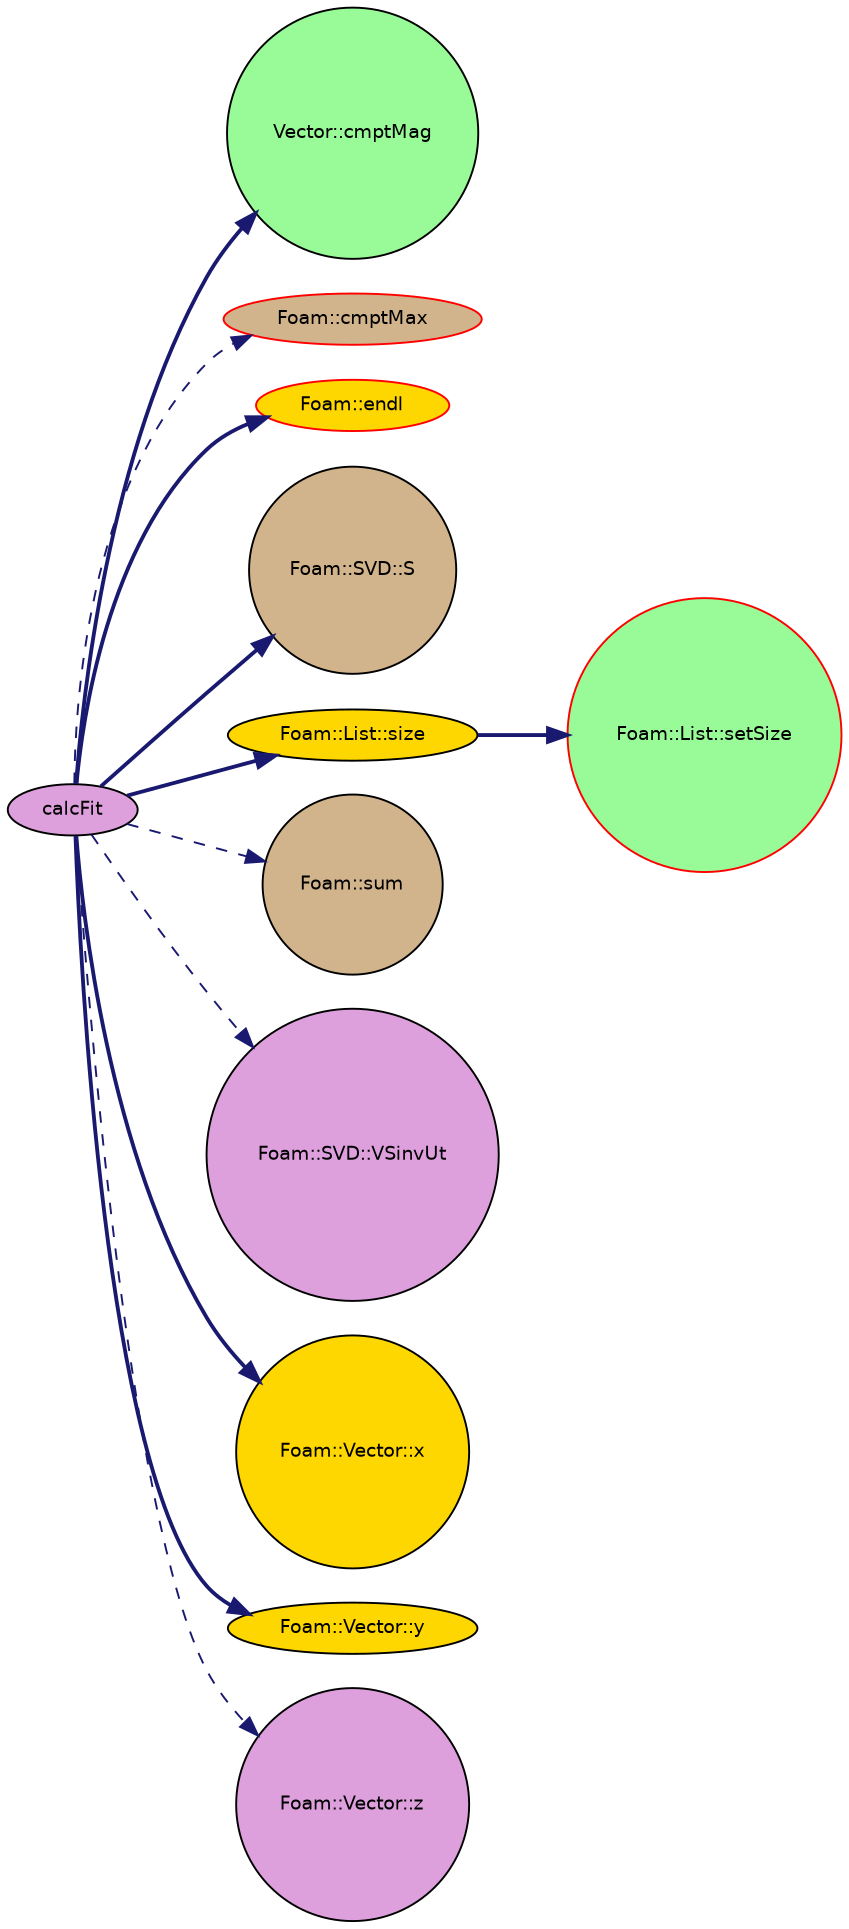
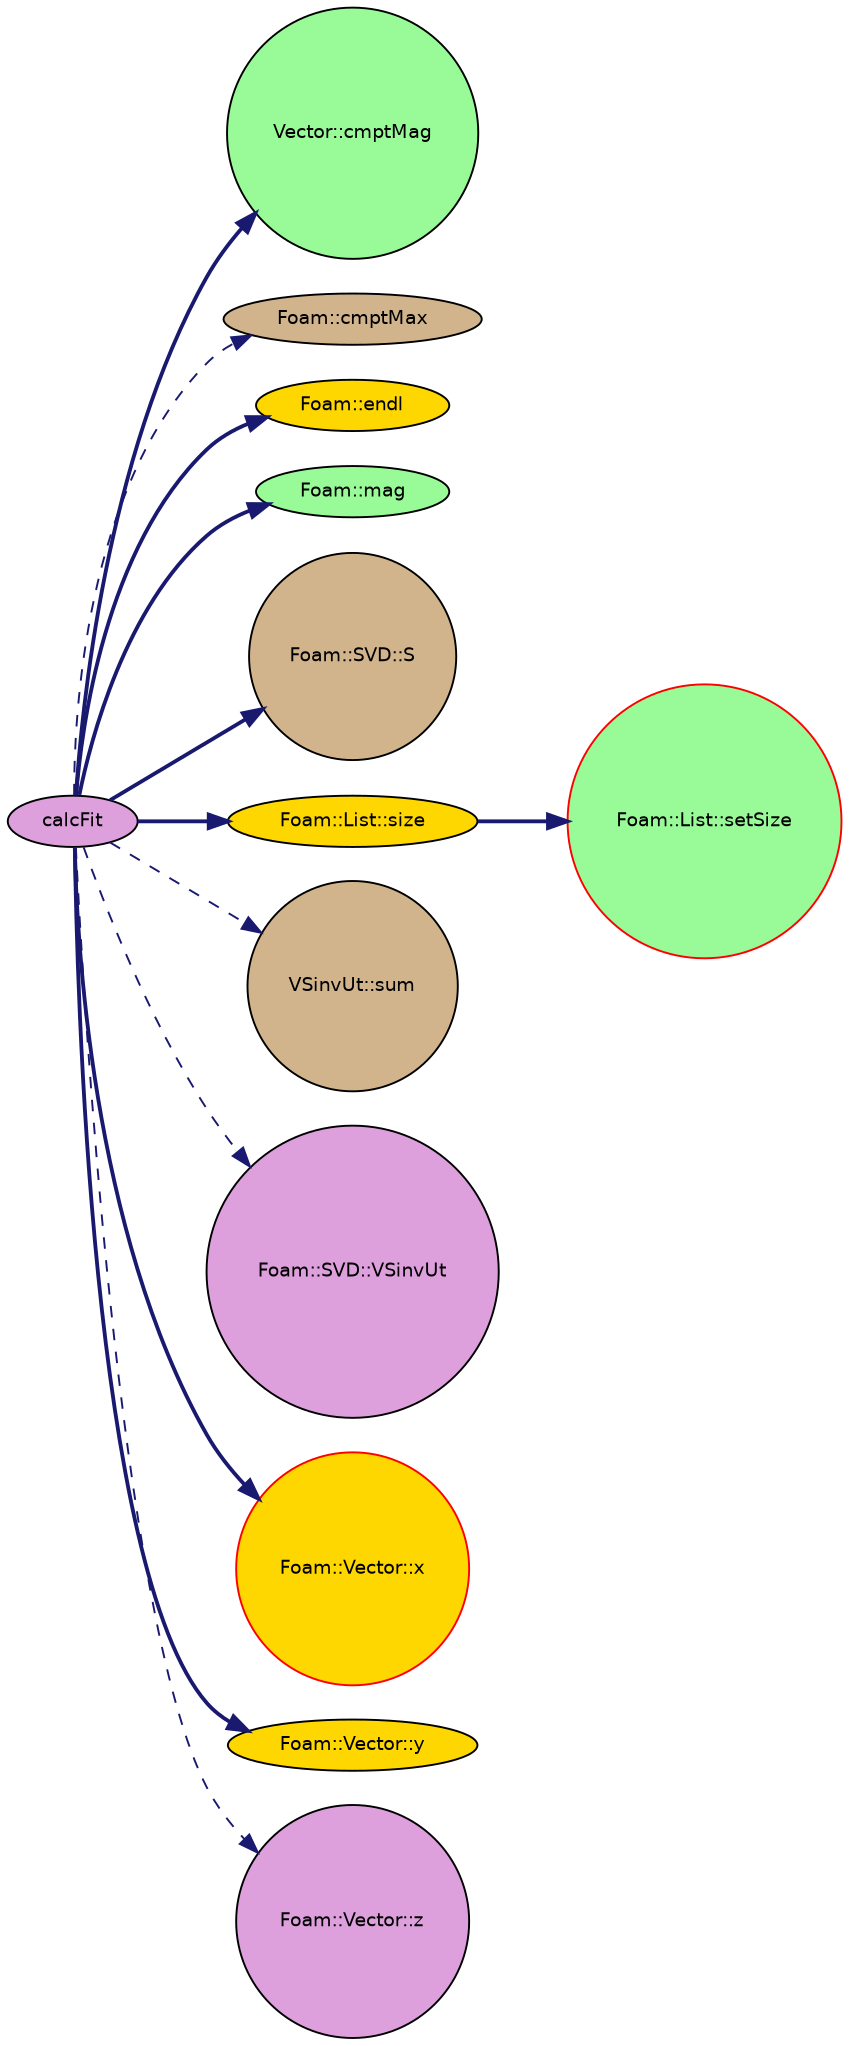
node "Foam::cmptMax": color red -> black
node "Foam::endl": color red -> black
node "Foam::mag": added
node "Foam::sum": label "Foam::sum" -> "VSinvUt::sum"
node "Foam::Vector::x": color black -> red
